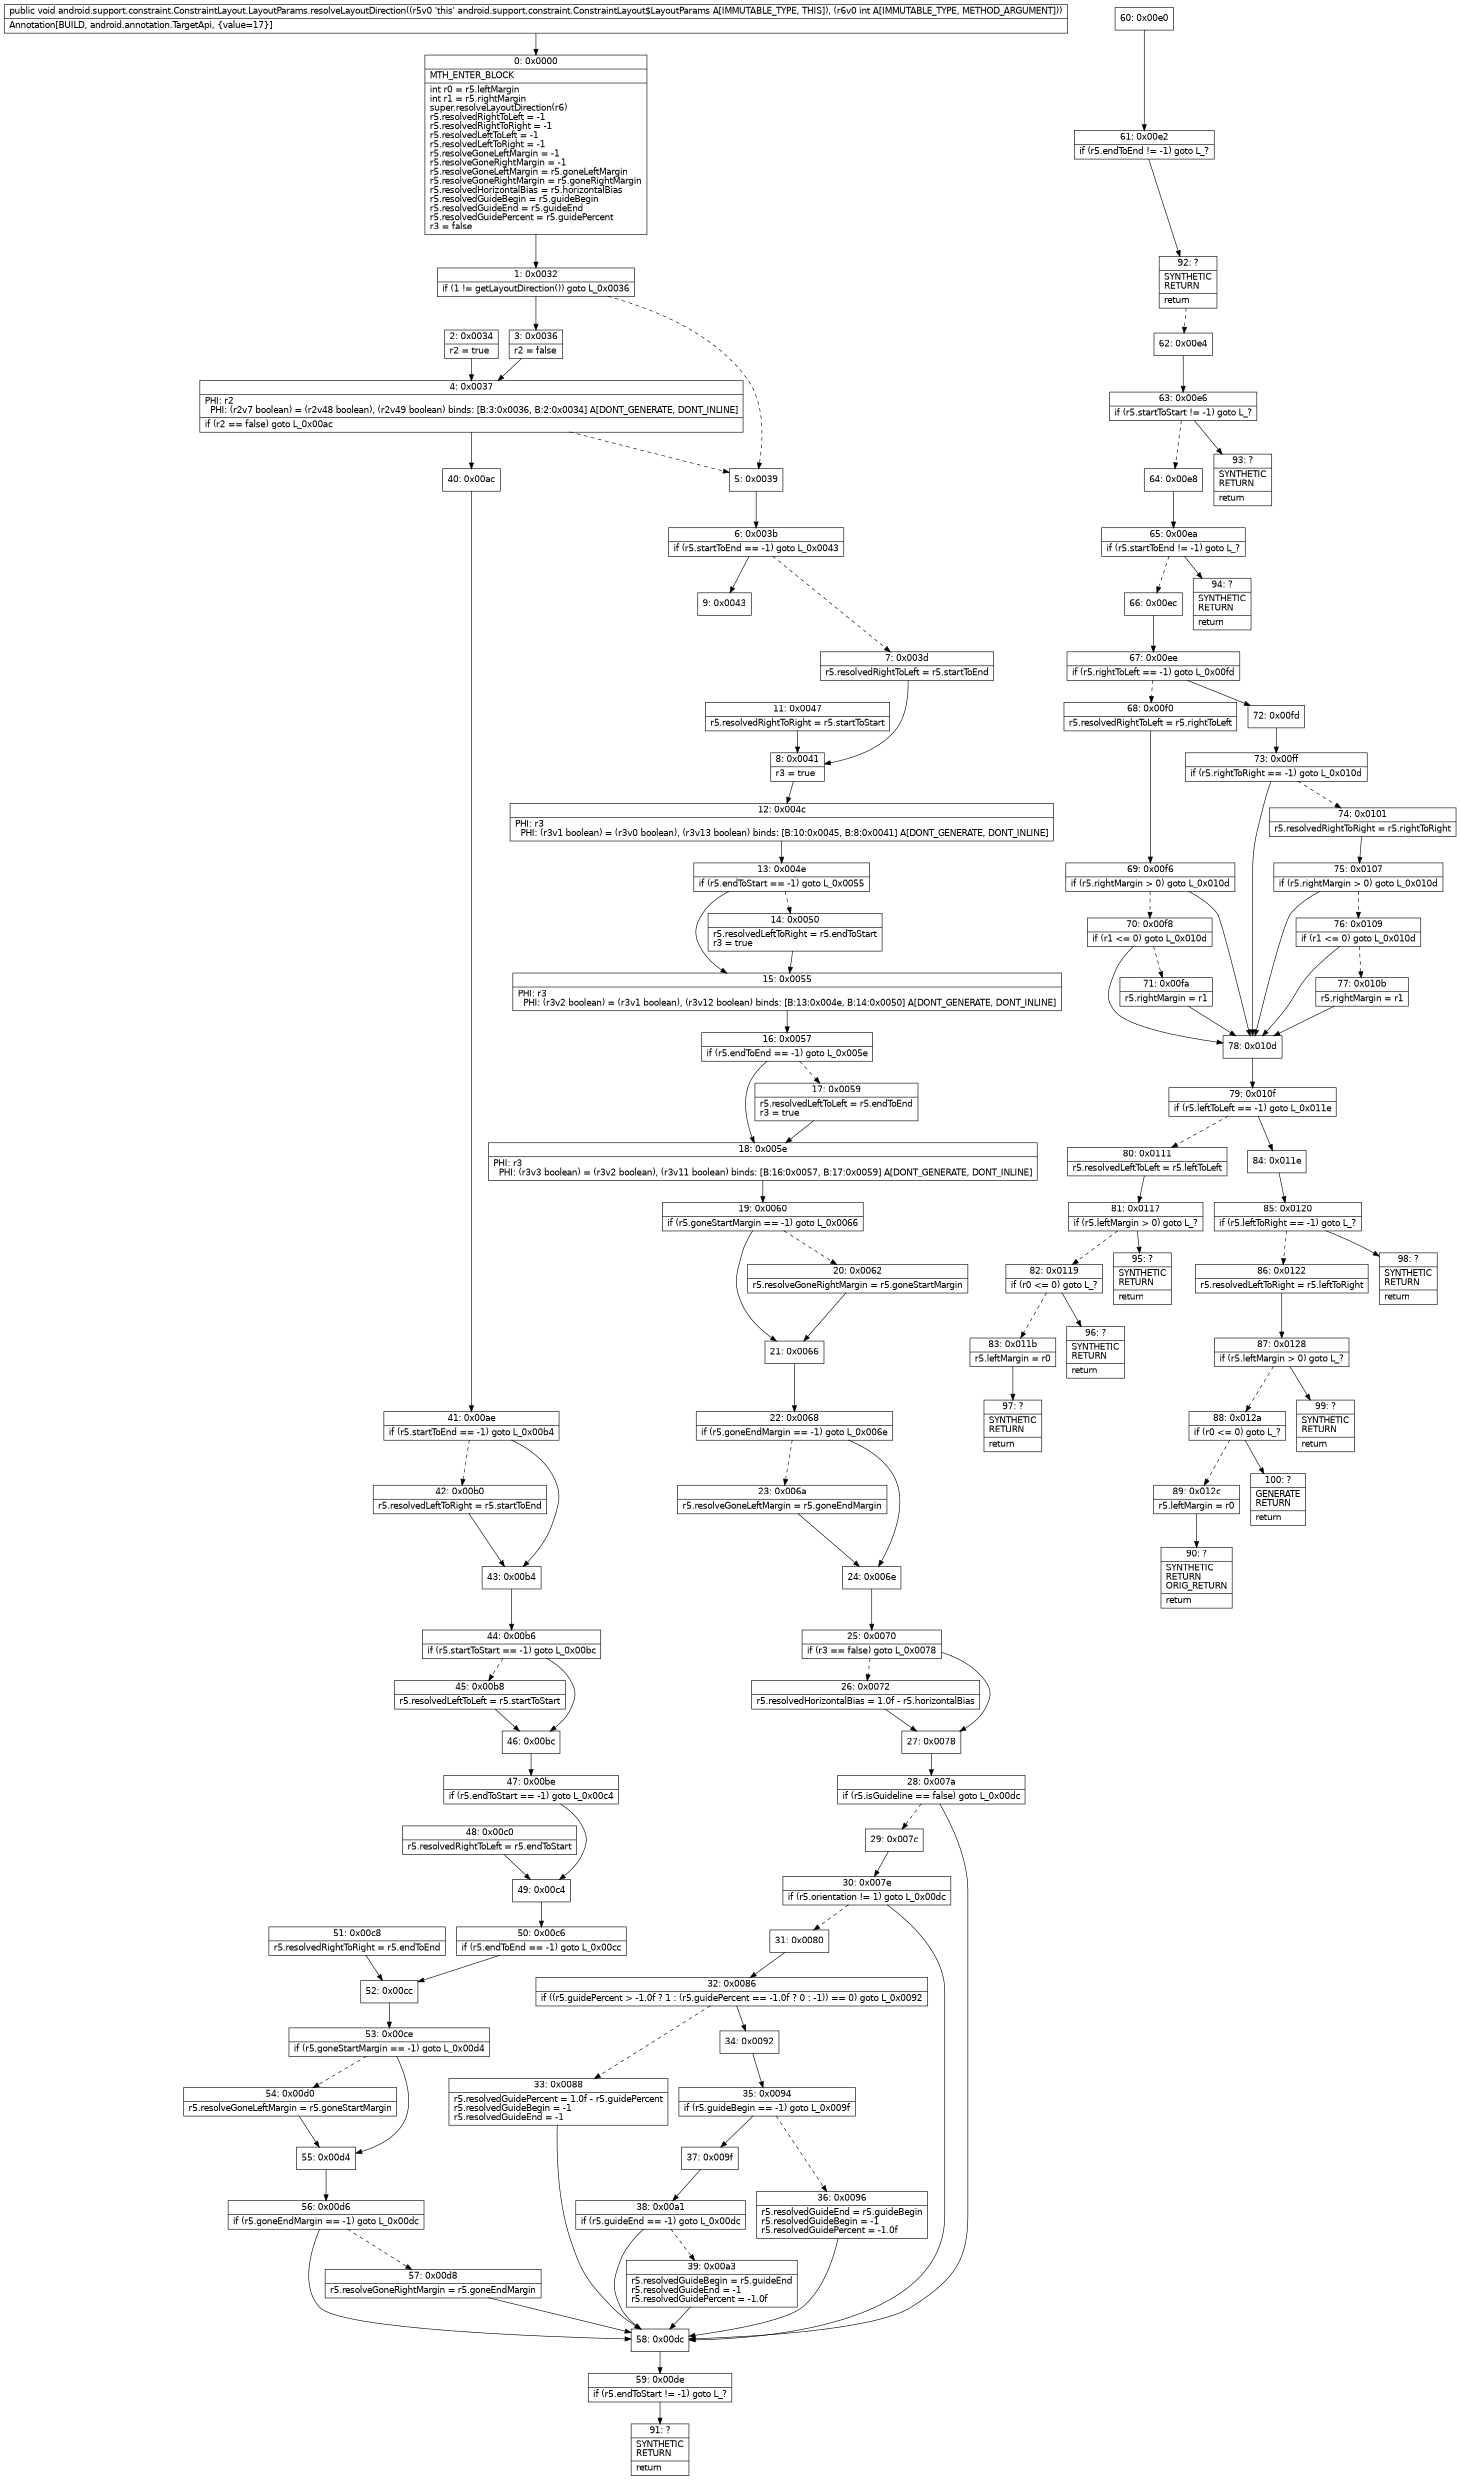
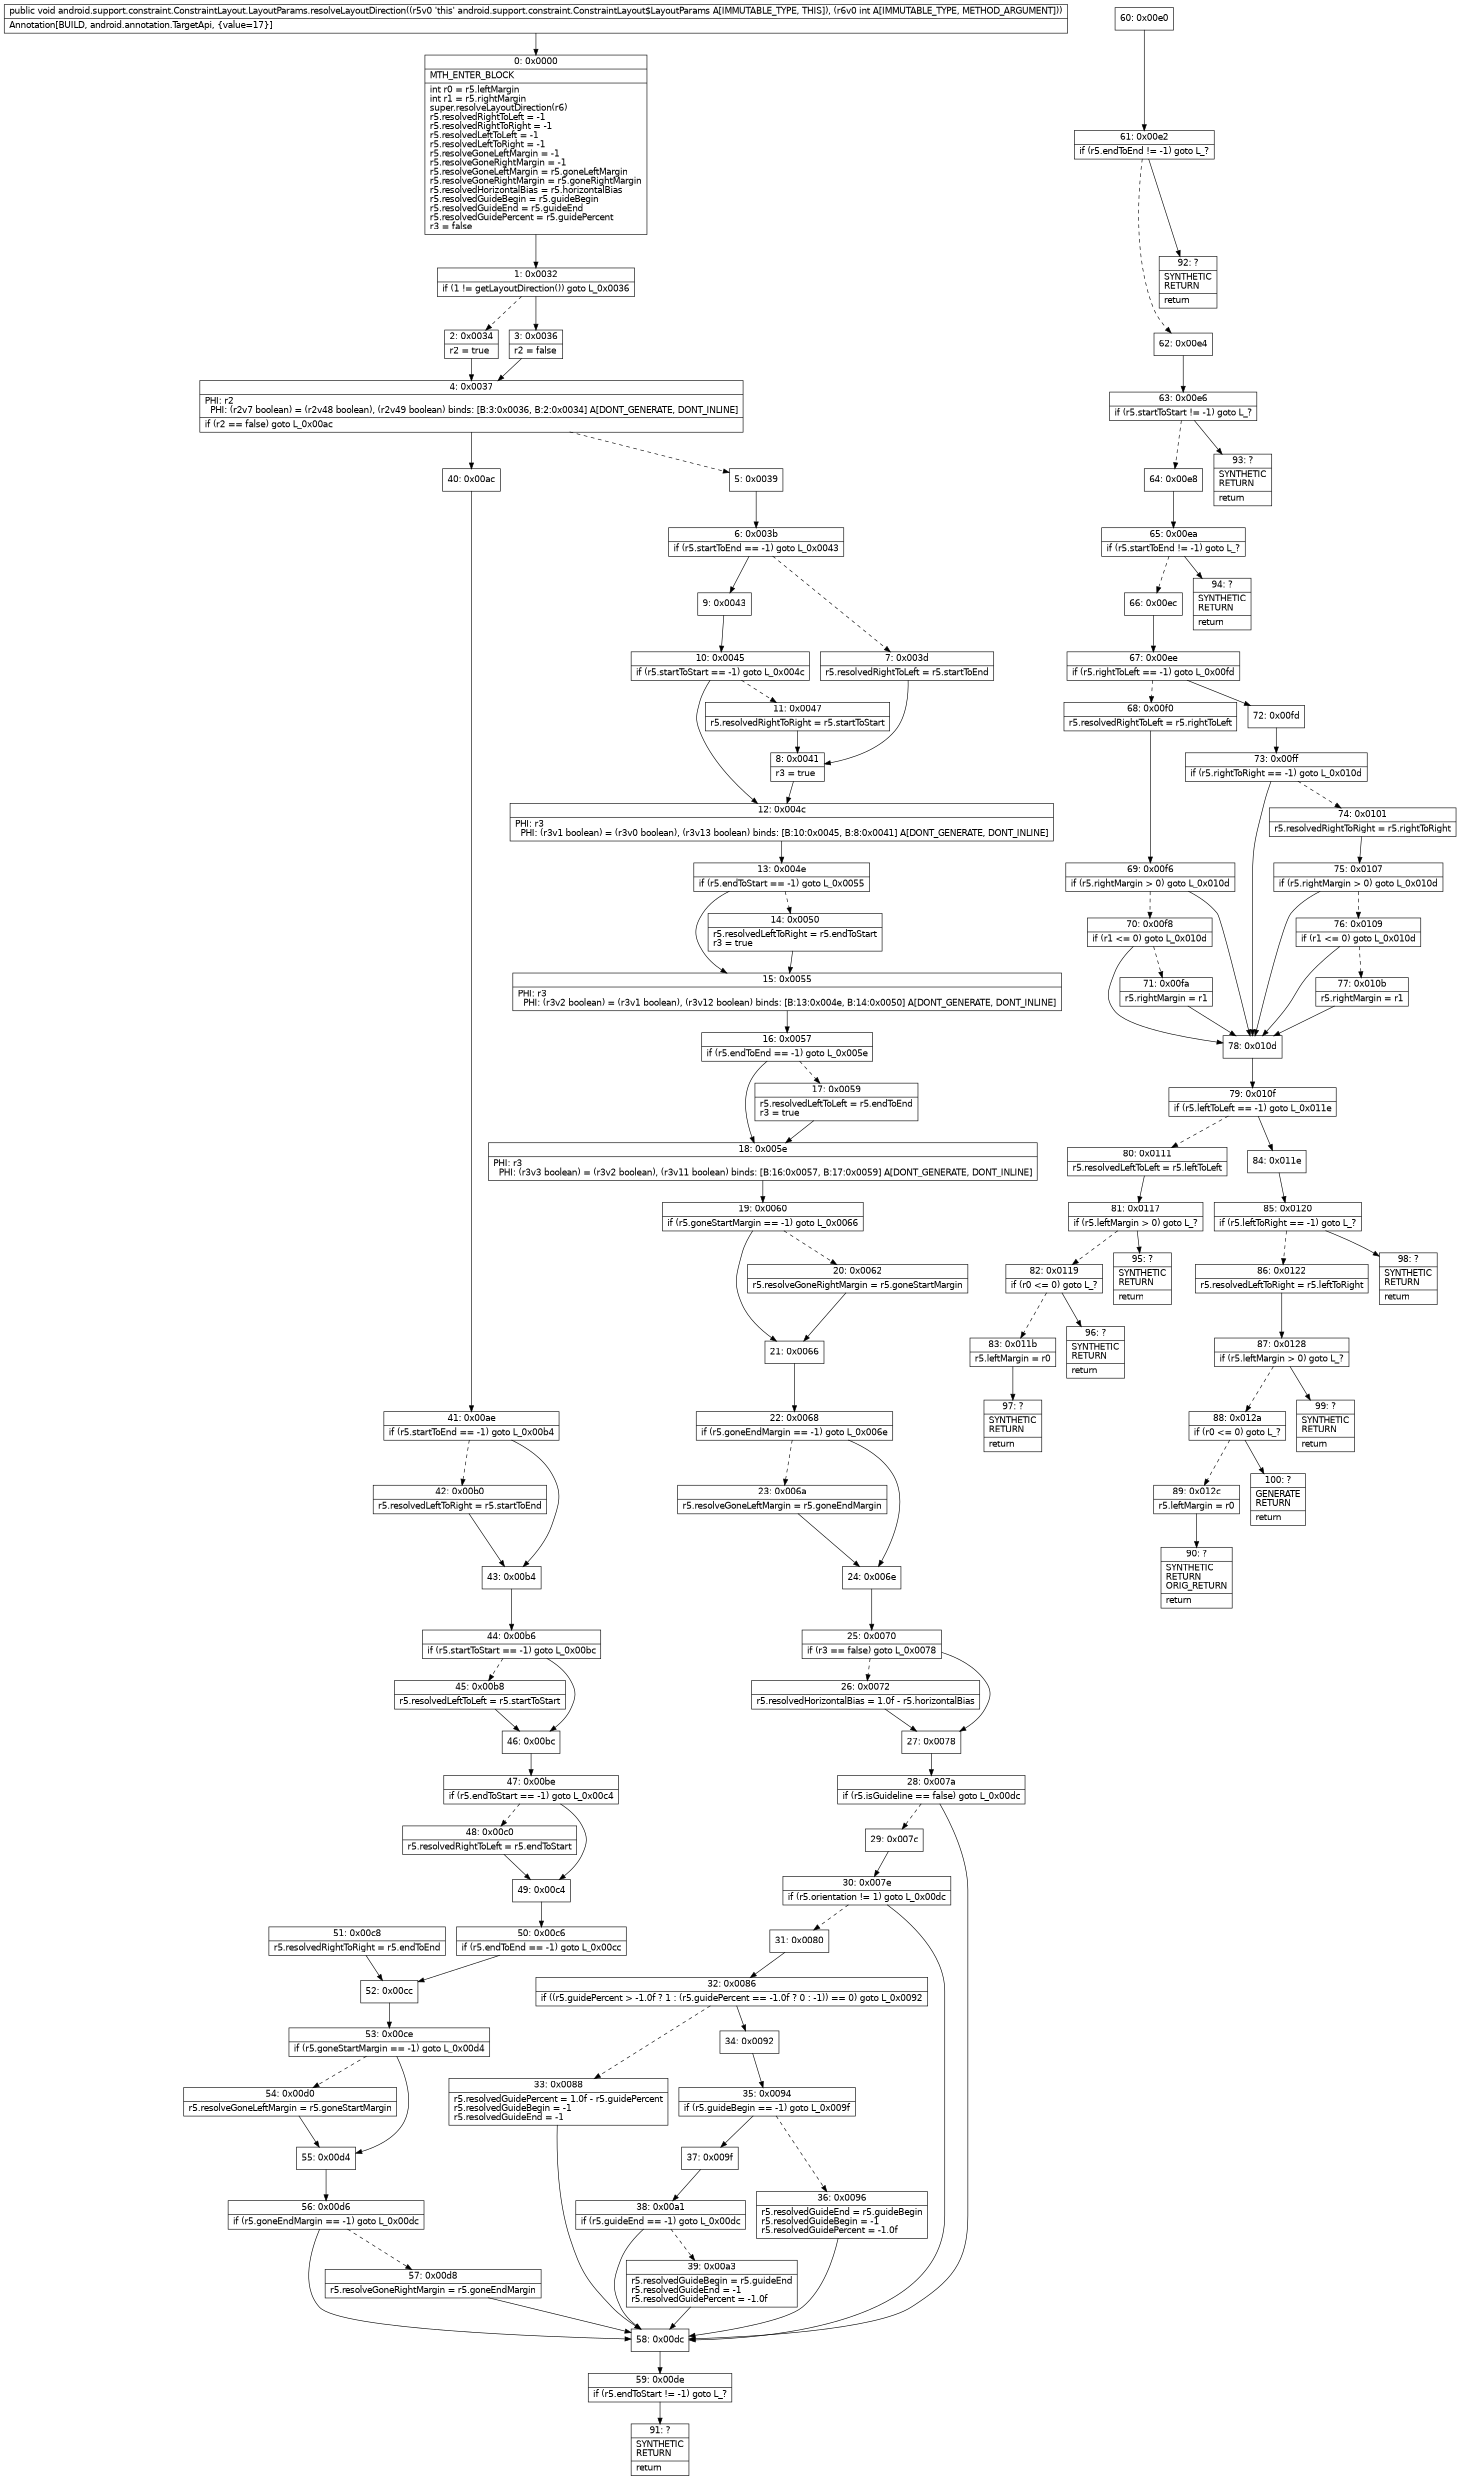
edge "92: ?" -> "62: 0x00e4": now "61: 0x00e2" -> "62: 0x00e4"
edge "1: 0x0032" -> "5: 0x0039": now "1: 0x0032" -> "2: 0x0034"
node "10: 0x0045": added
edge "47: 0x00be" -> "48: 0x00c0": added
